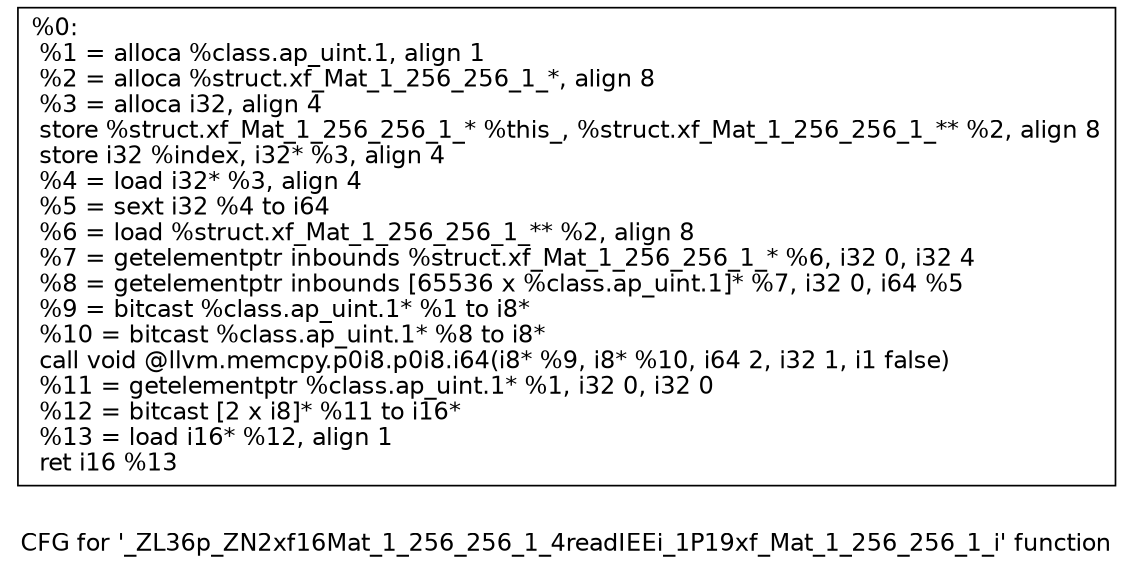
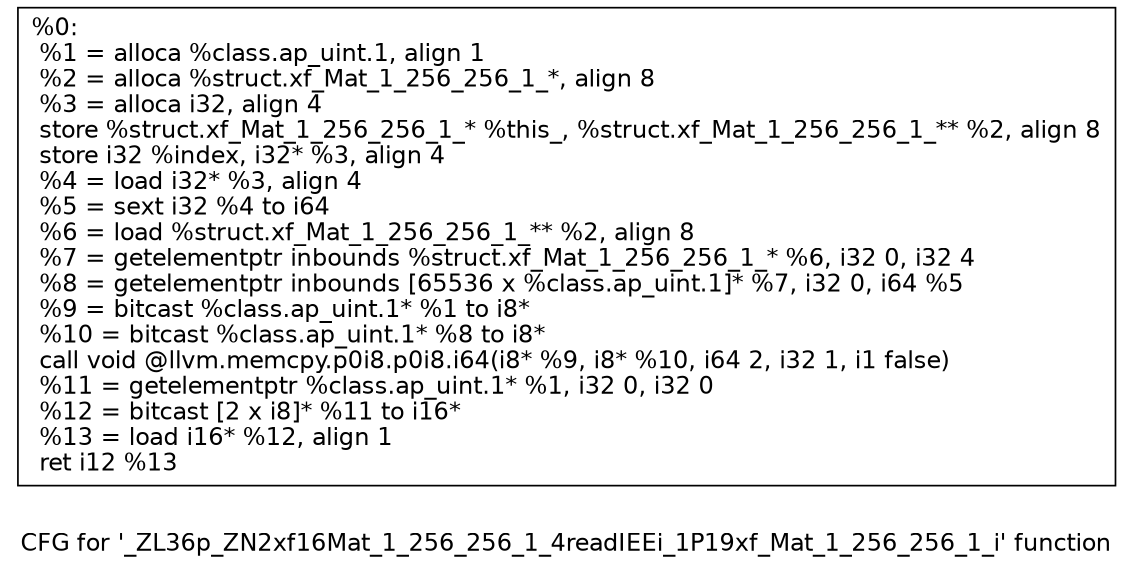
node "%0:": text "ret i16 %13" -> "ret i12 %13"
